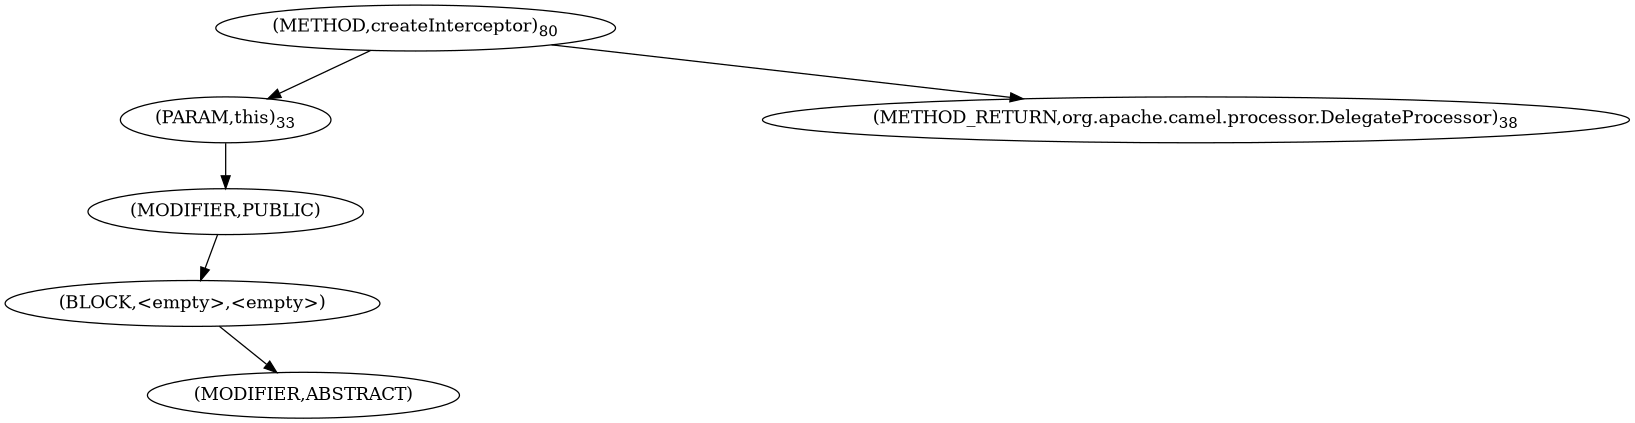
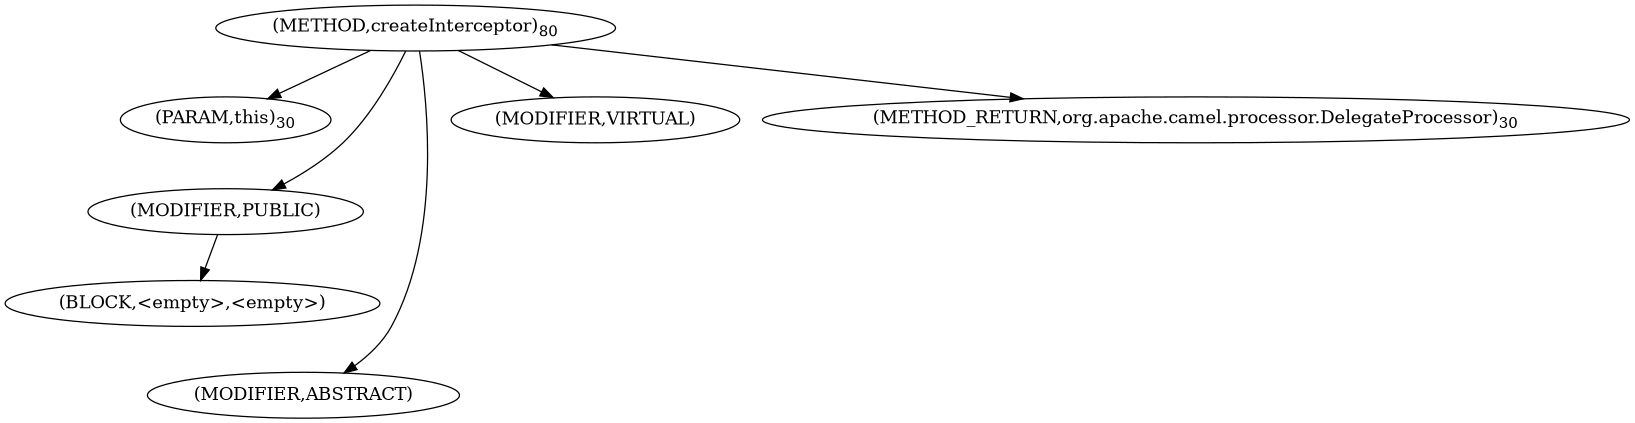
node "(PARAM,this)": text "33" -> "30"
node "(METHOD_RETURN,org.apache.camel.processor.DelegateProcessor)": text "38" -> "30"
node "(MODIFIER,VIRTUAL)": added
edge "(PARAM,this)" -> "(MODIFIER,PUBLIC)": now "(METHOD,createInterceptor)" -> "(MODIFIER,PUBLIC)"
edge "(BLOCK,<empty>,<empty>)" -> "(MODIFIER,ABSTRACT)": now "(METHOD,createInterceptor)" -> "(MODIFIER,ABSTRACT)"
